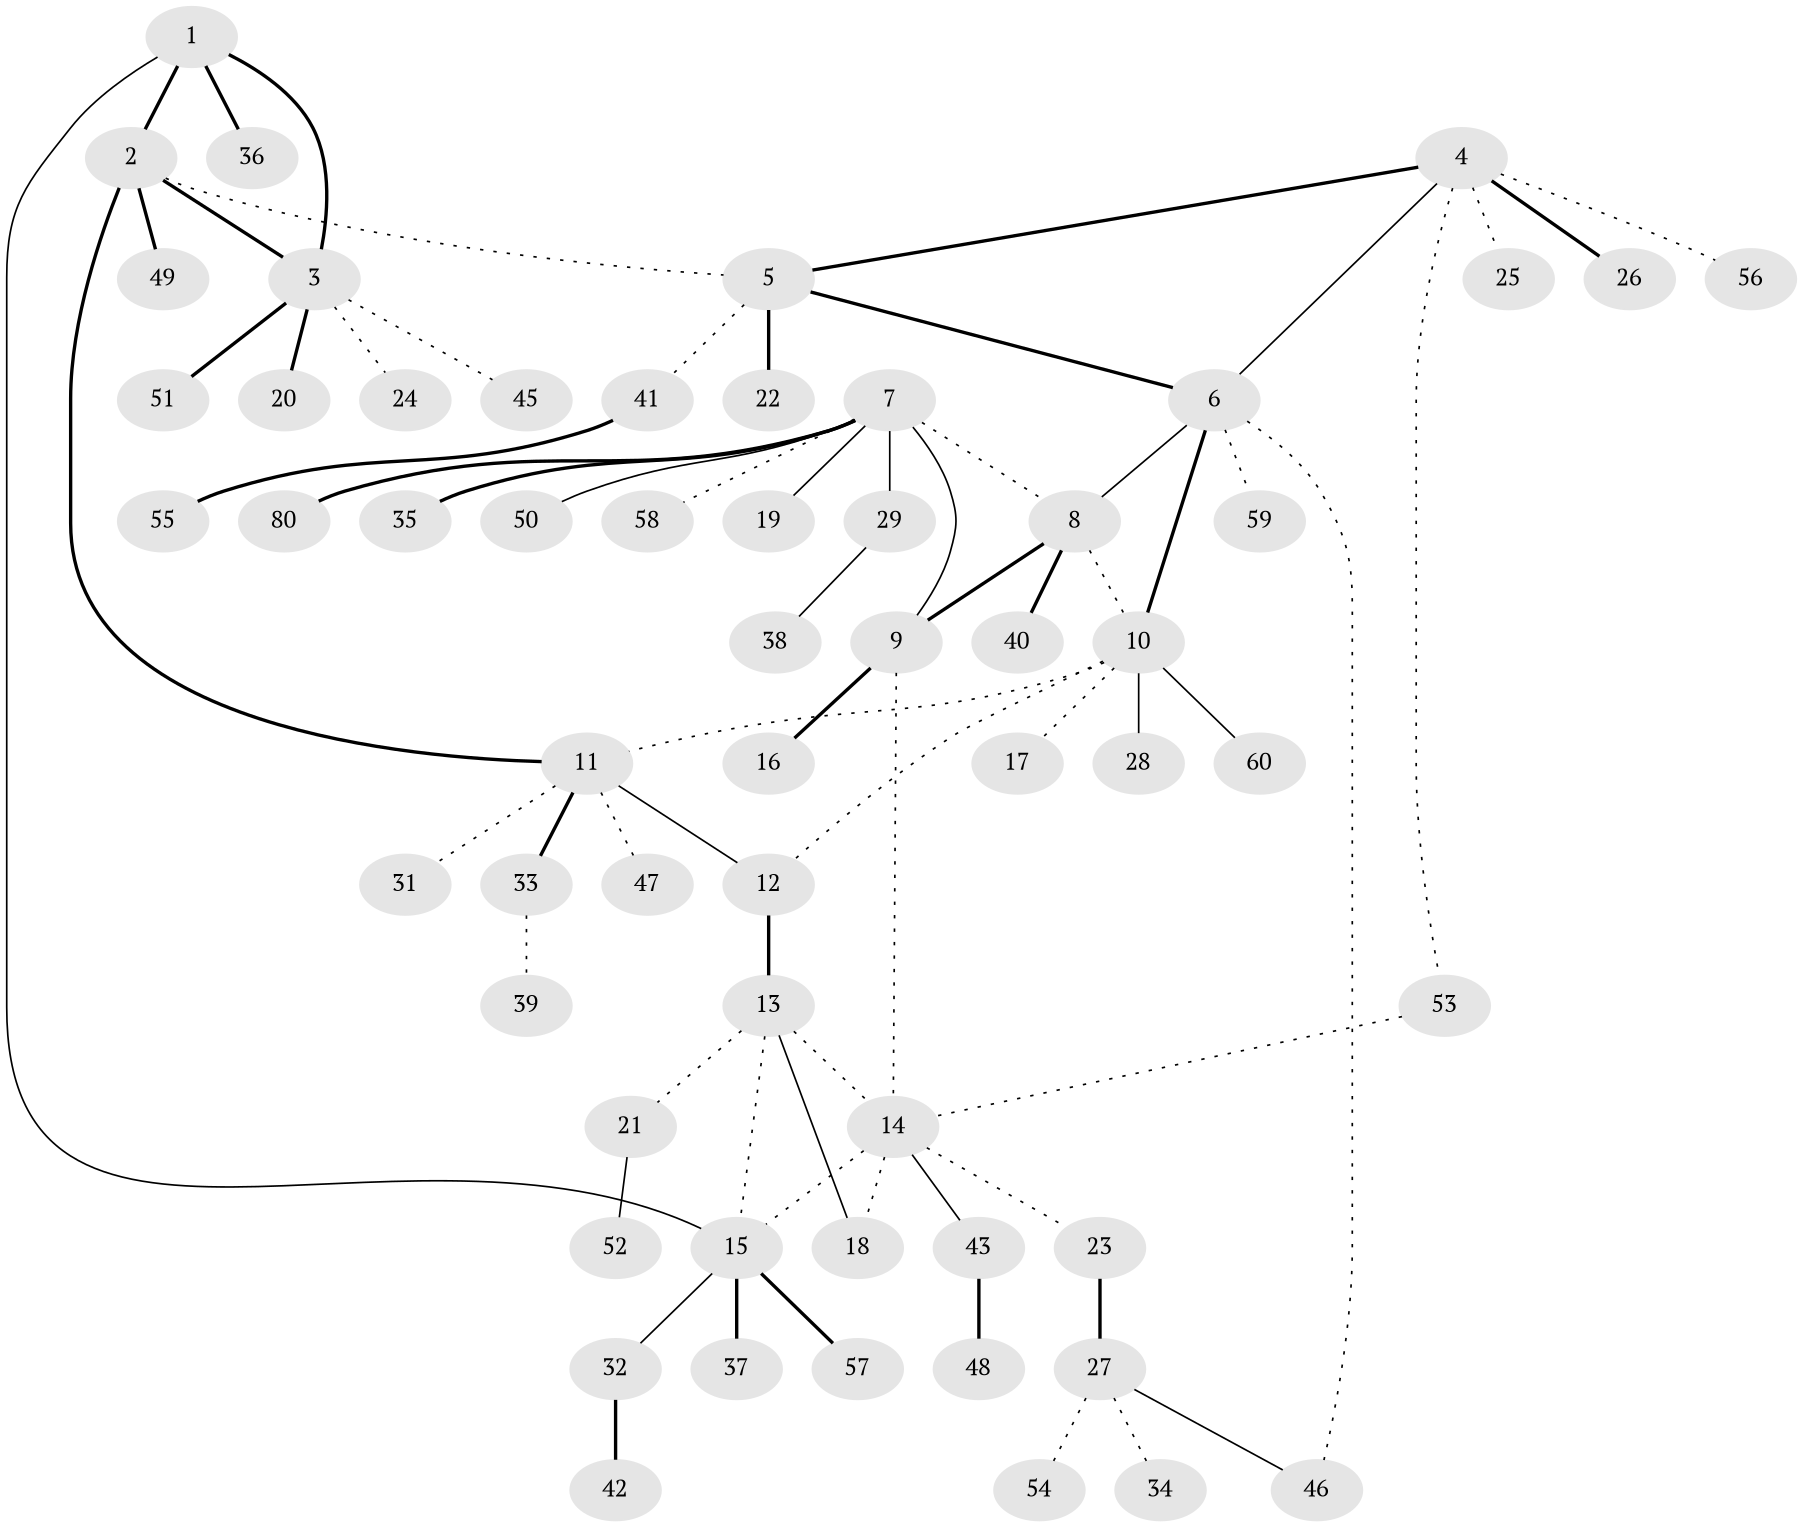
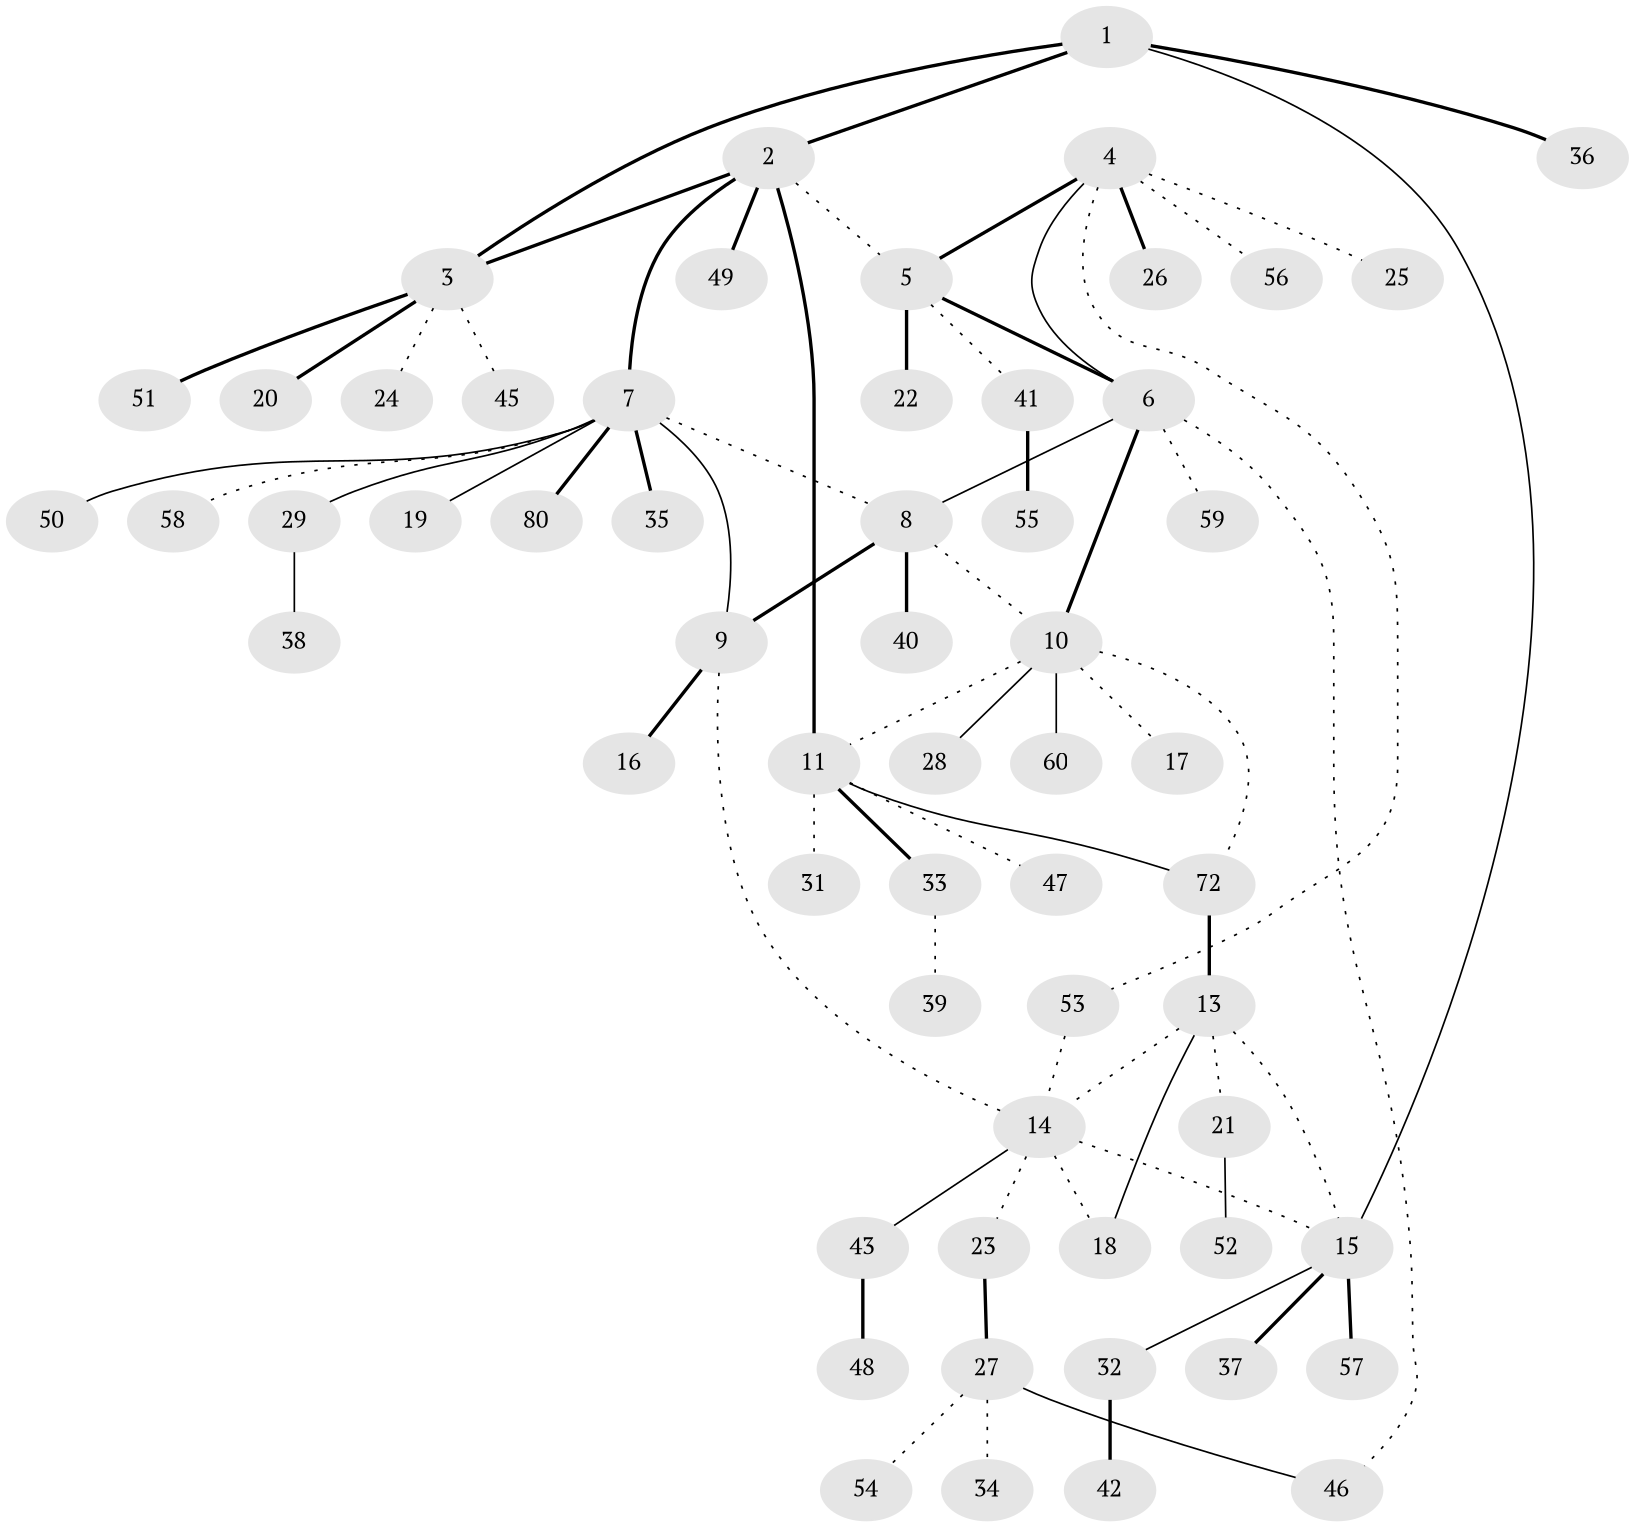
edge "2" -- "7": added
node "12": label "12" -> "72"
